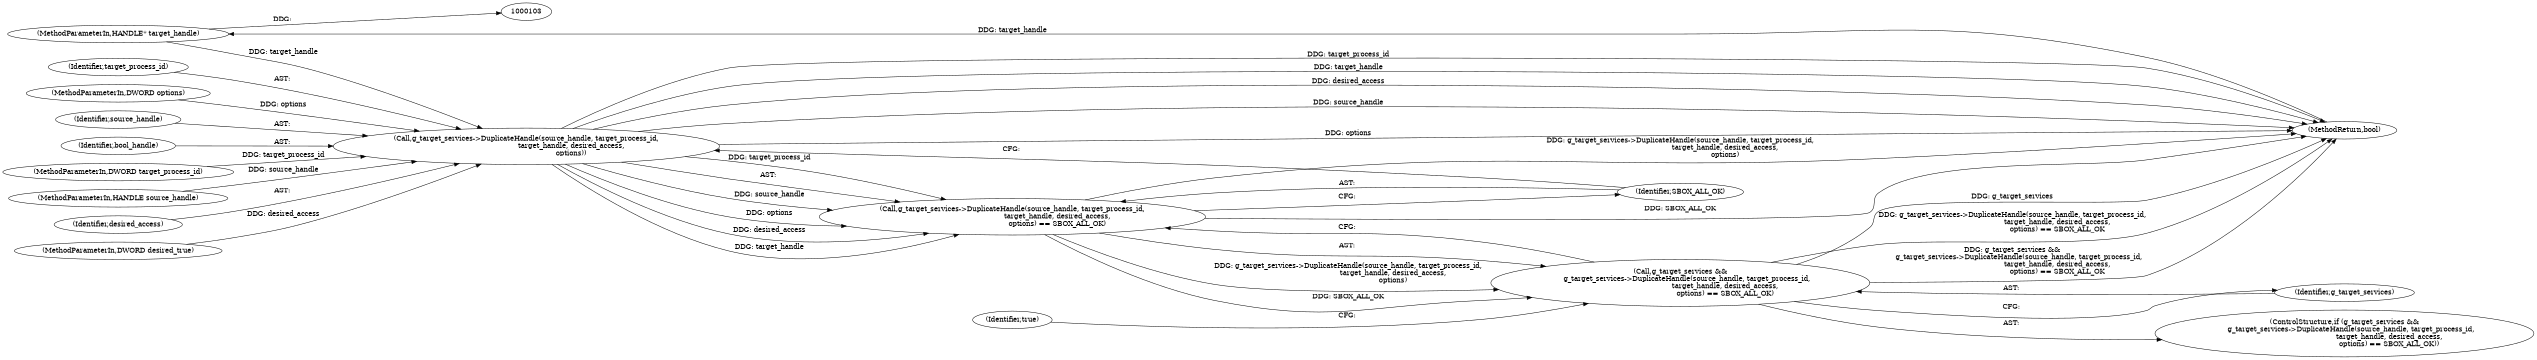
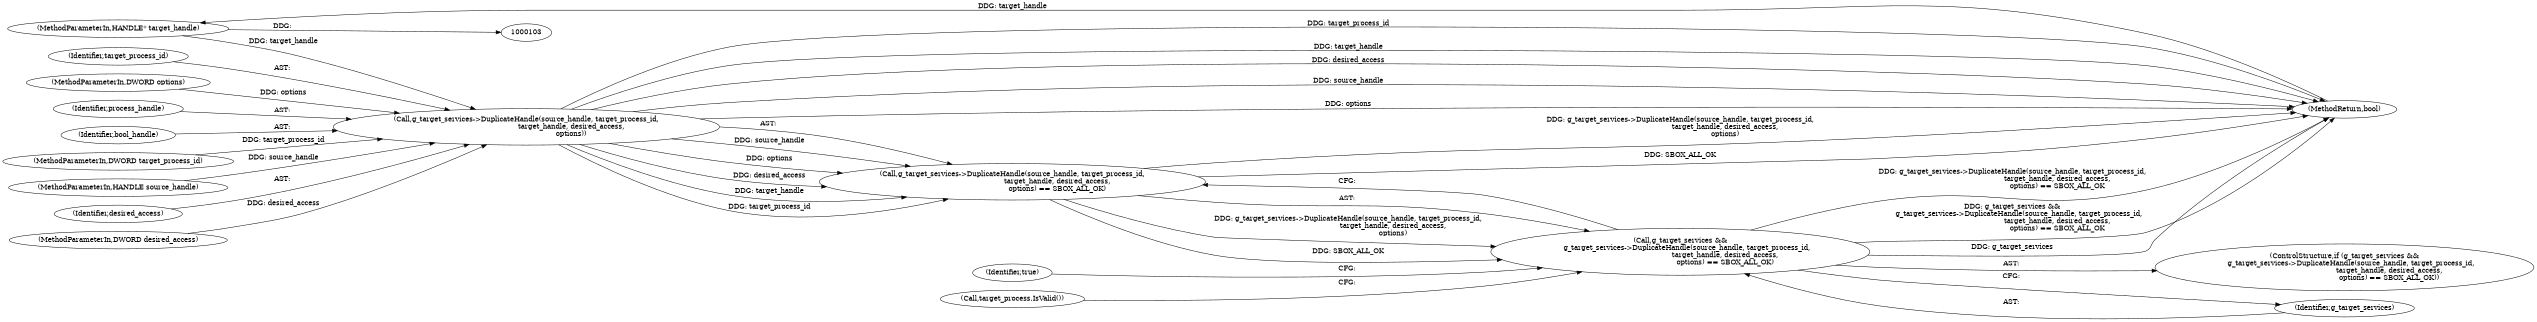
node "(Identifier,source_handle)": label "(Identifier,source_handle)" -> "(Identifier,process_handle)"
node "(Identifier,SBOX_ALL_OK)": removed
node "(MethodParameterIn,DWORD desired_true)": label "(MethodParameterIn,DWORD desired_true)" -> "(MethodParameterIn,DWORD desired_access)"
node "(Call,target_process.IsValid())": added
